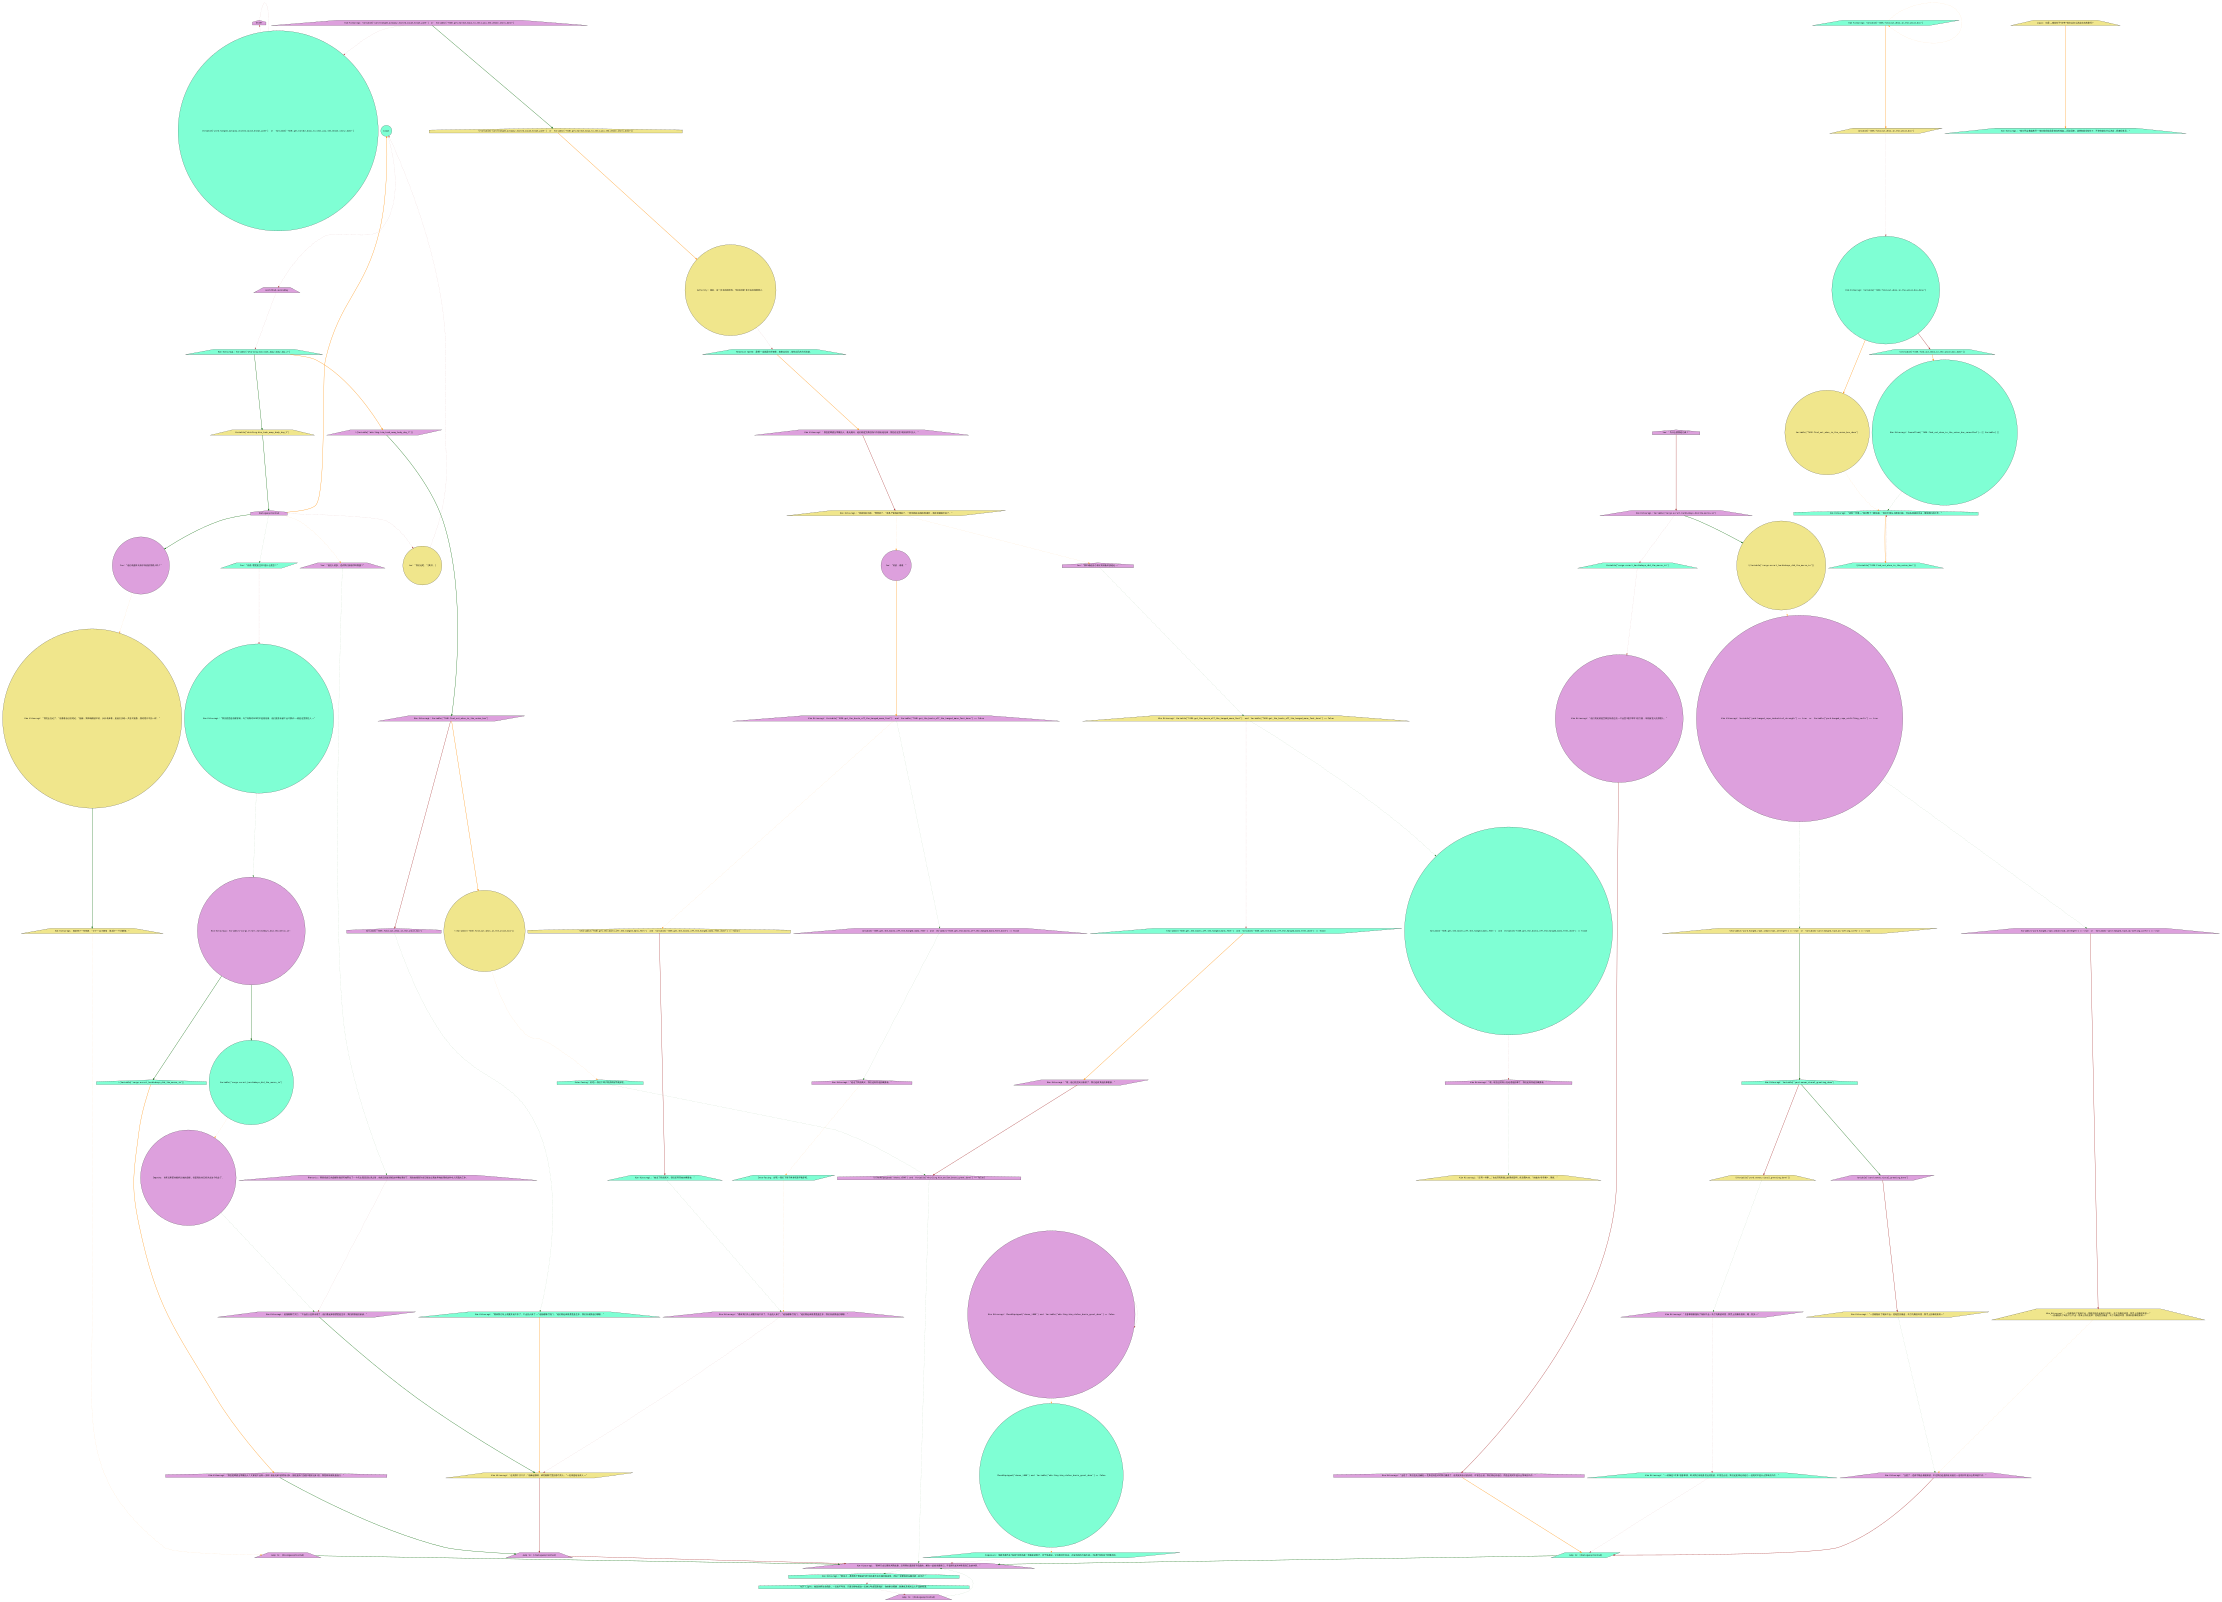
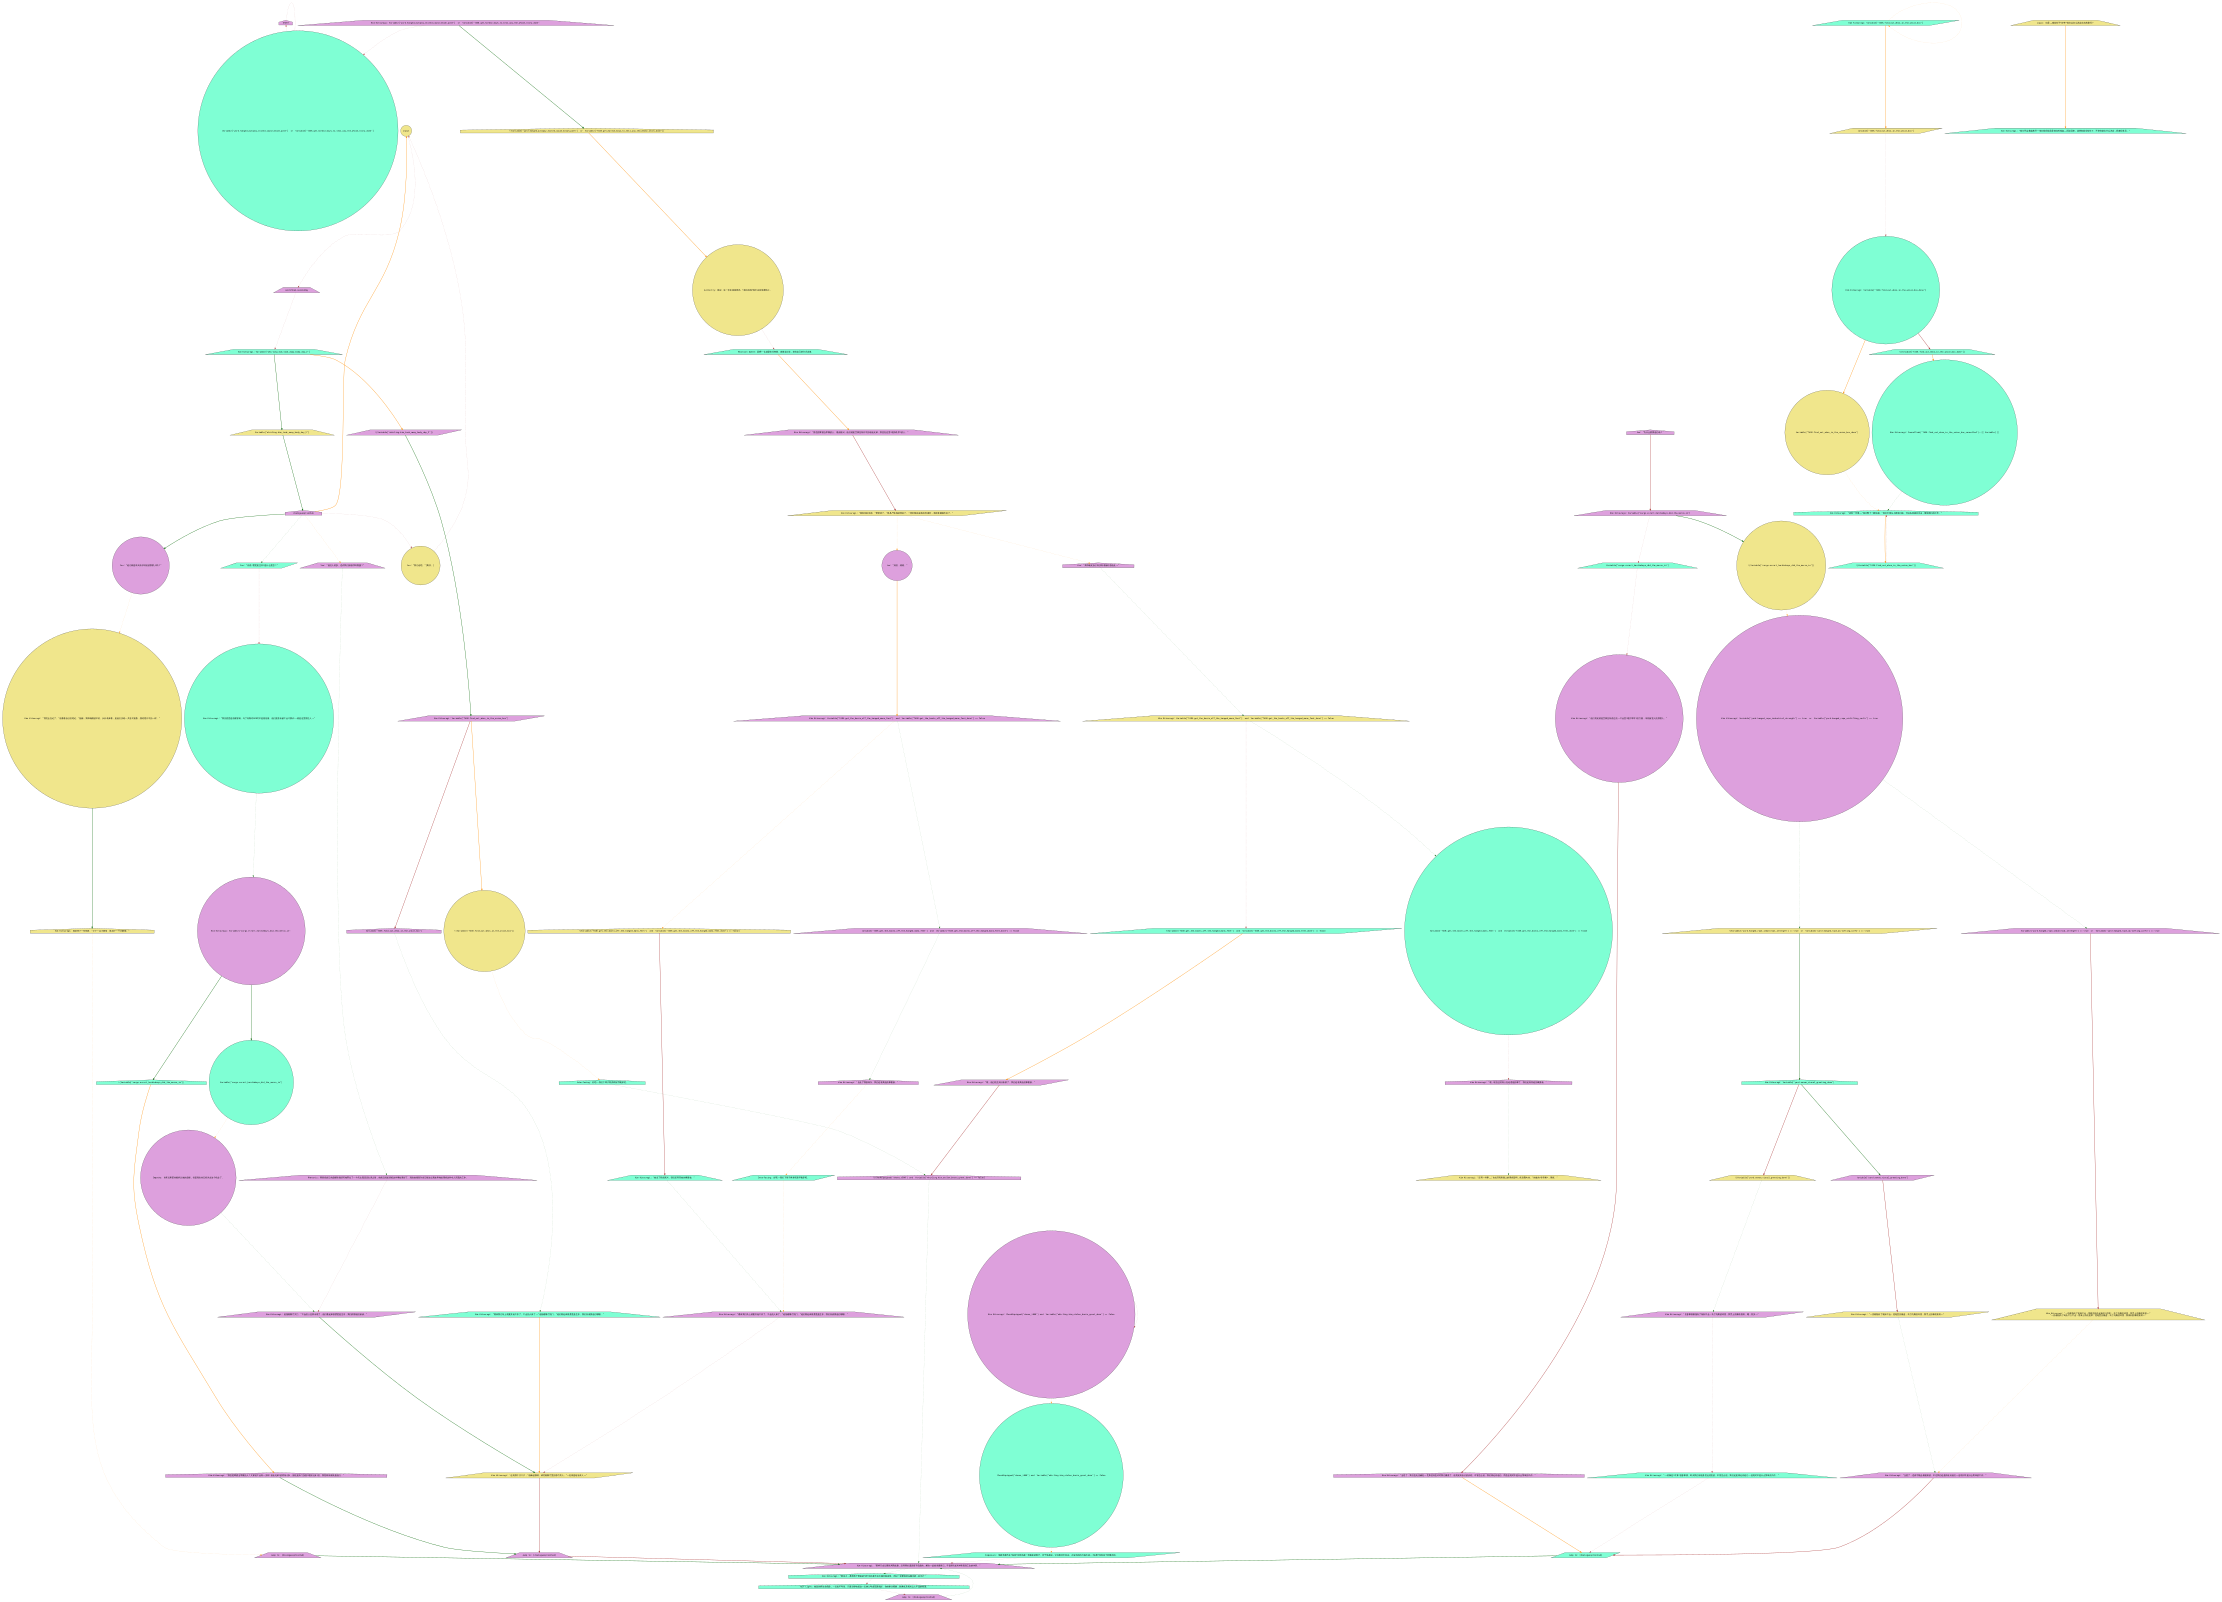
node "input": fillcolor aquamarine -> khaki
node "Kim Kitsuragi: 他划掉了一些东西。“少了一点小烦恼——换成了一个大麻烦。”": shape trapezium -> house
